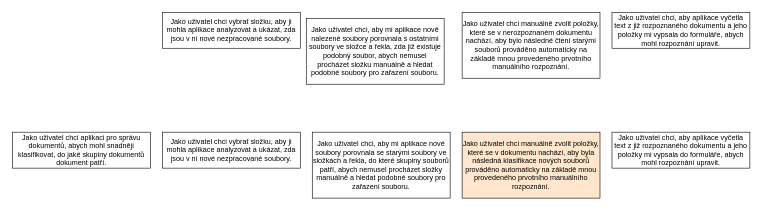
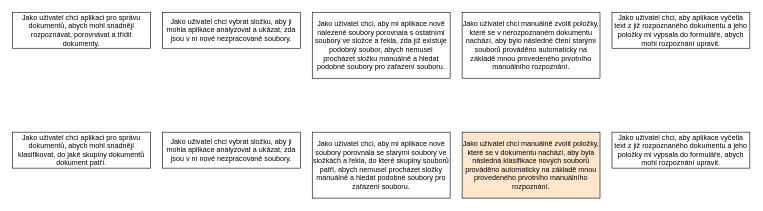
node "Jako uživatel chci aplikaci pro správu dokumentů, abych mohl snadněji rozpoznávat, porovnávat a třídit dokumenty.": added
node "Jako uživatel chci, aby mi aplikace nově nalezené soubory porovnala s ostatními soubory ve složce a řekla, zda již existuje podobný soubor, abych nemusel procházet složku manuálně a hledat podobné soubory pro zařazení souboru.": moved (375, 51) -> (381, 45)
